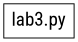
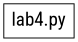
node "lab3.py": label "lab3.py" -> "lab4.py"
